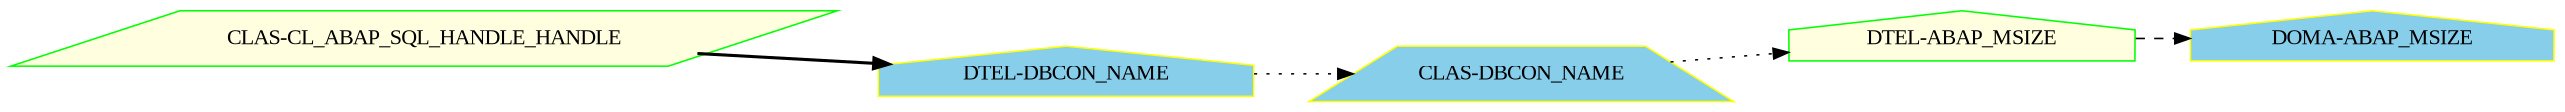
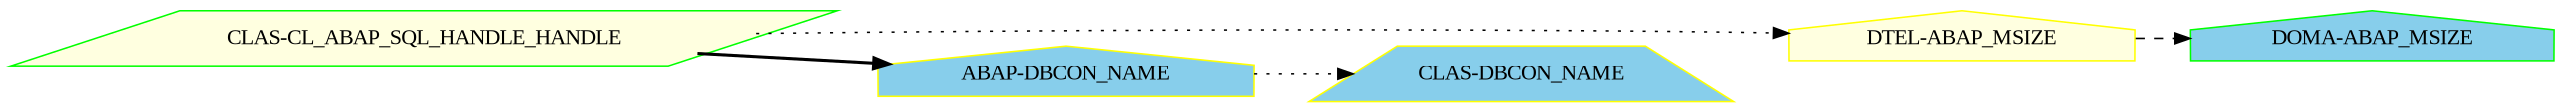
node "DTEL-ABAP_MSIZE": color green -> yellow
node "DOMA-ABAP_MSIZE": color yellow -> green
edge "CLAS-DBCON_NAME" -> "DTEL-ABAP_MSIZE": now "CLAS-CL_ABAP_SQL_HANDLE_HANDLE" -> "DTEL-ABAP_MSIZE"
node "DTEL-DBCON_NAME": label "DTEL-DBCON_NAME" -> "ABAP-DBCON_NAME"
